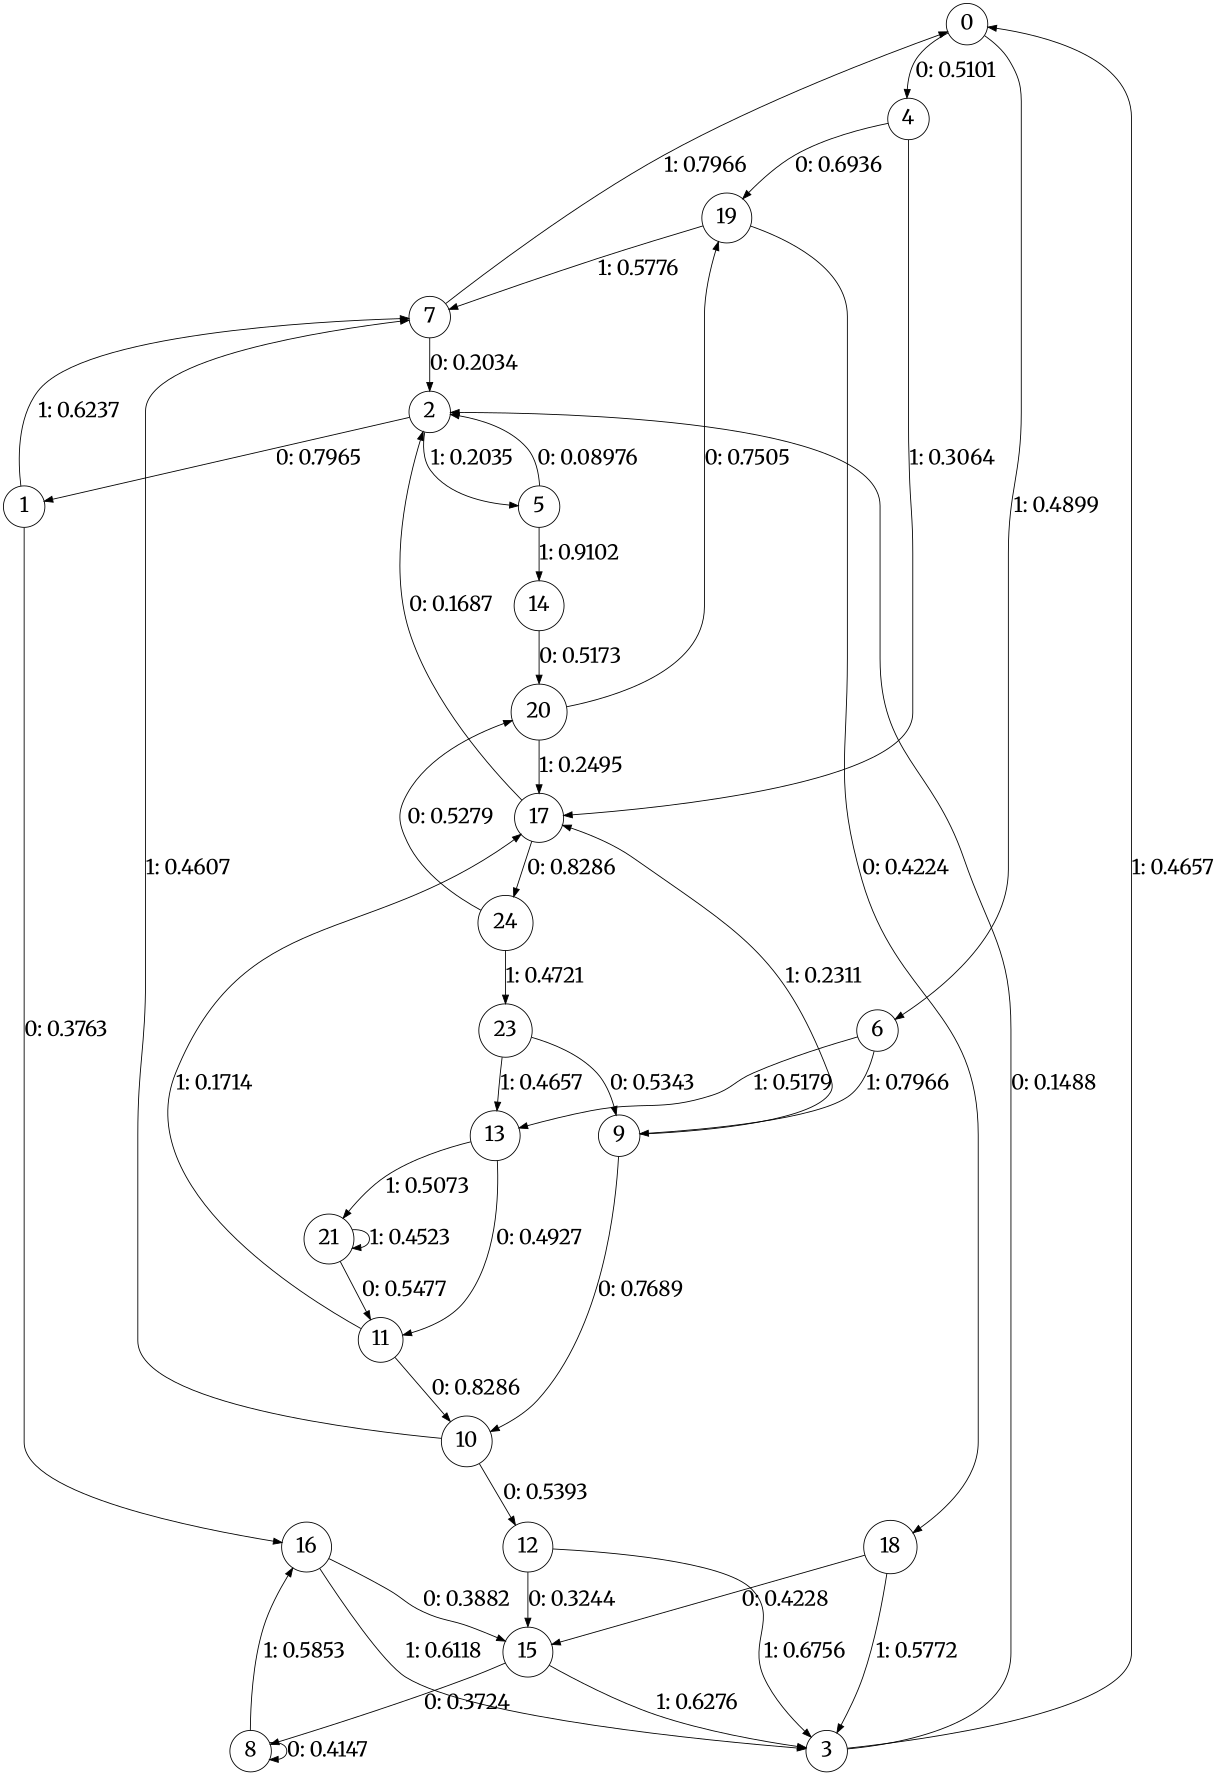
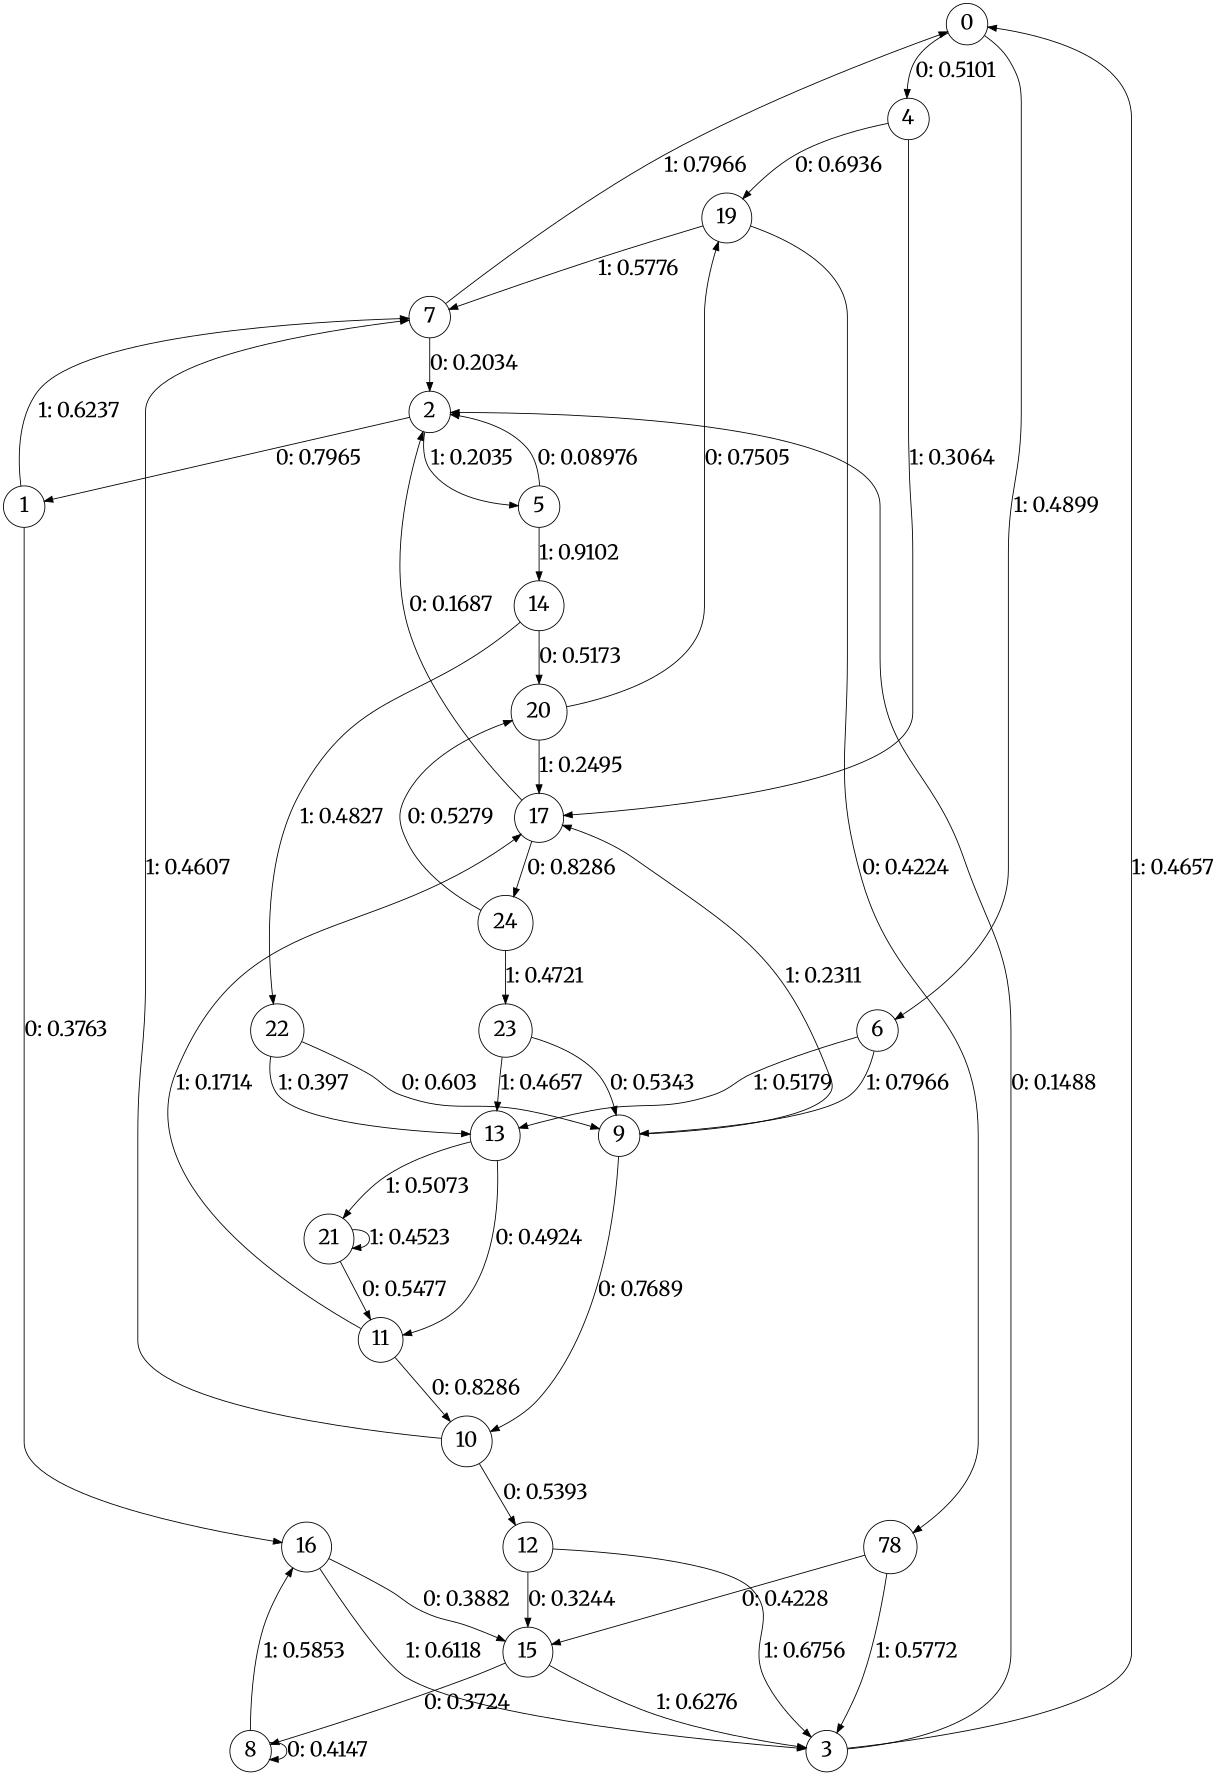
node "22": added
edge "13" -> "11": label "0: 0.4927   " -> "0: 0.4924   "
node "18": label "18" -> "78"
